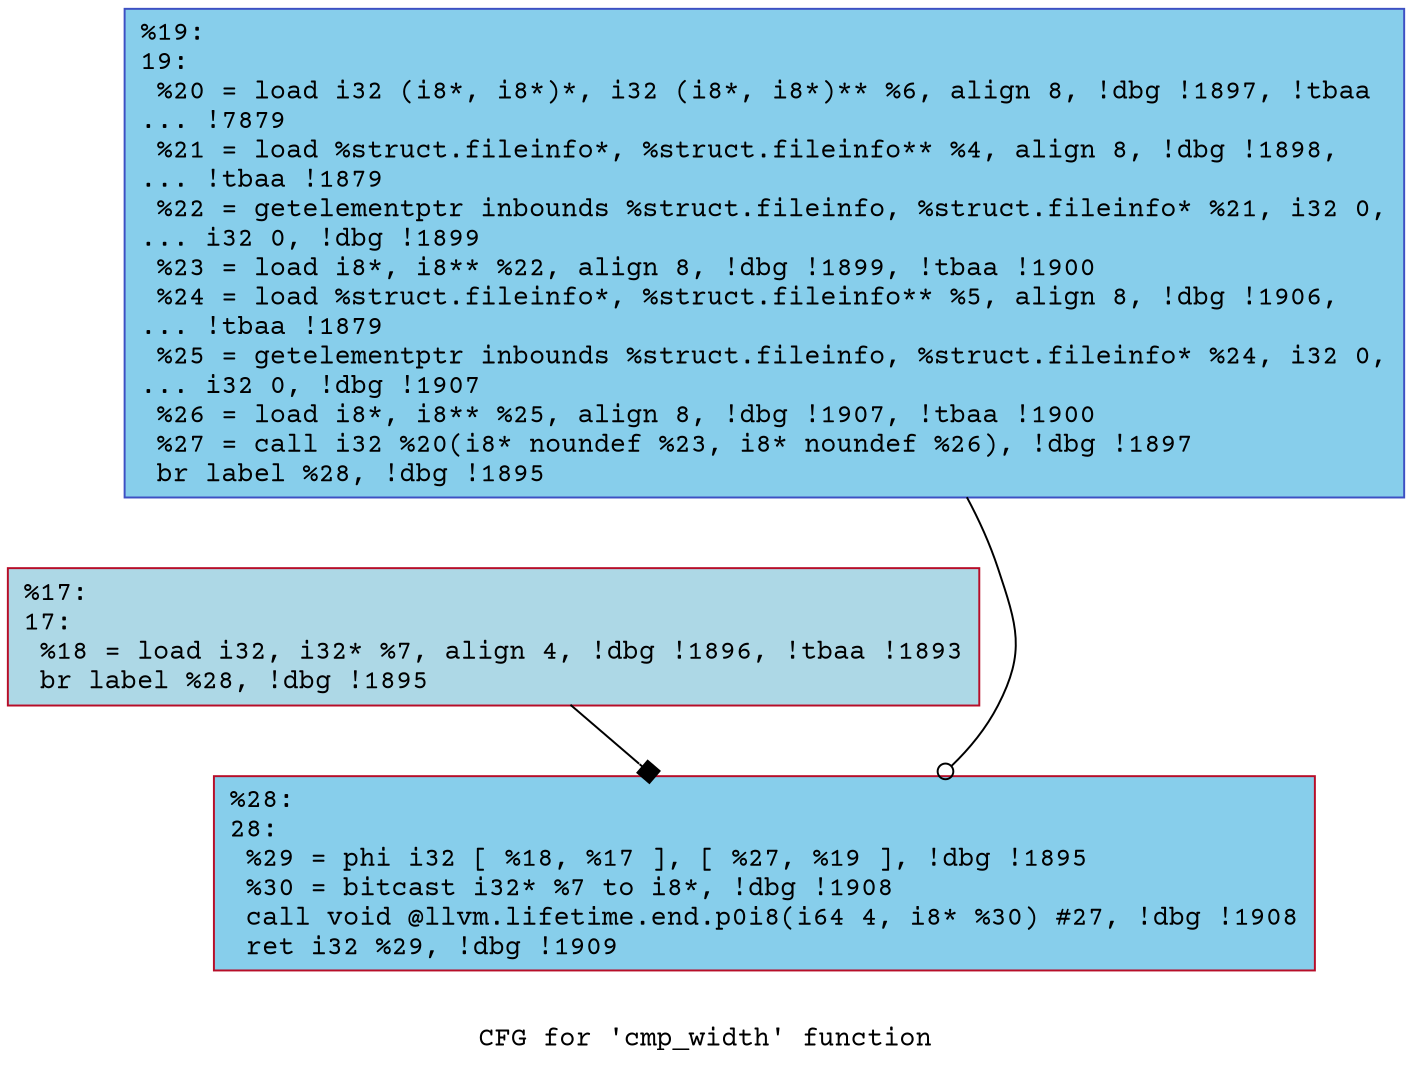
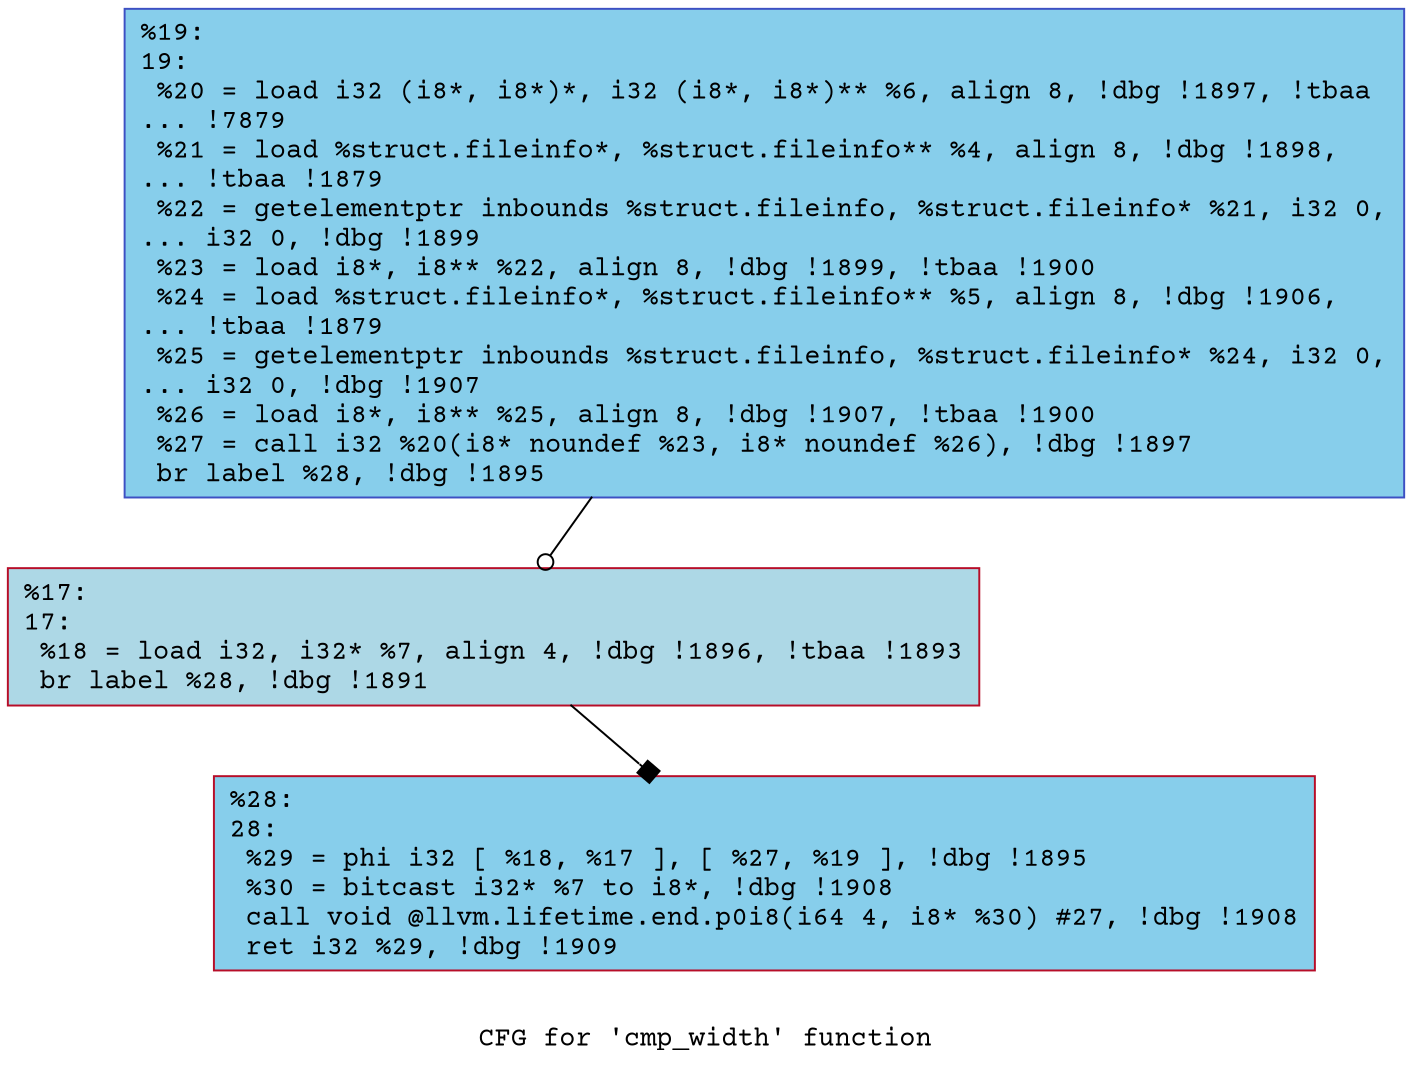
edge "%19:" -> "%28:": now "%19:" -> "%17:"
node "%17:": text "br label %28, !dbg !1895" -> "br label %28, !dbg !1891"
